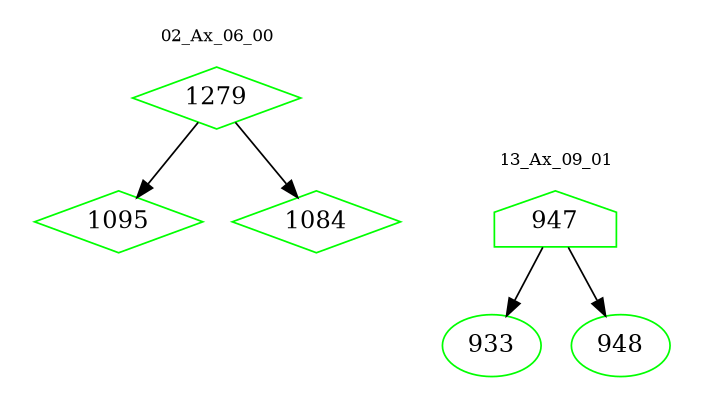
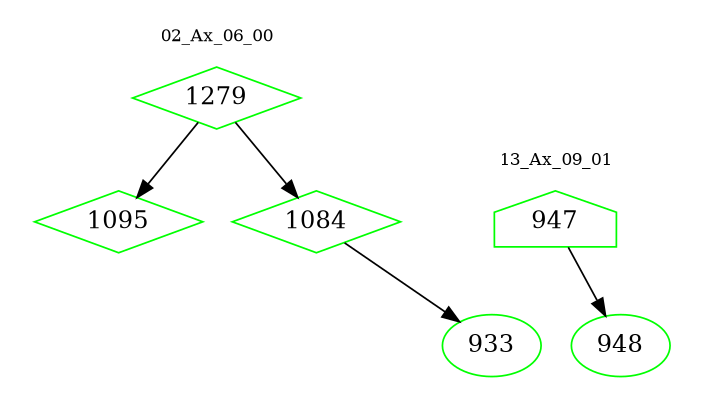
edge "947" -> "933": now "1084" -> "933"
